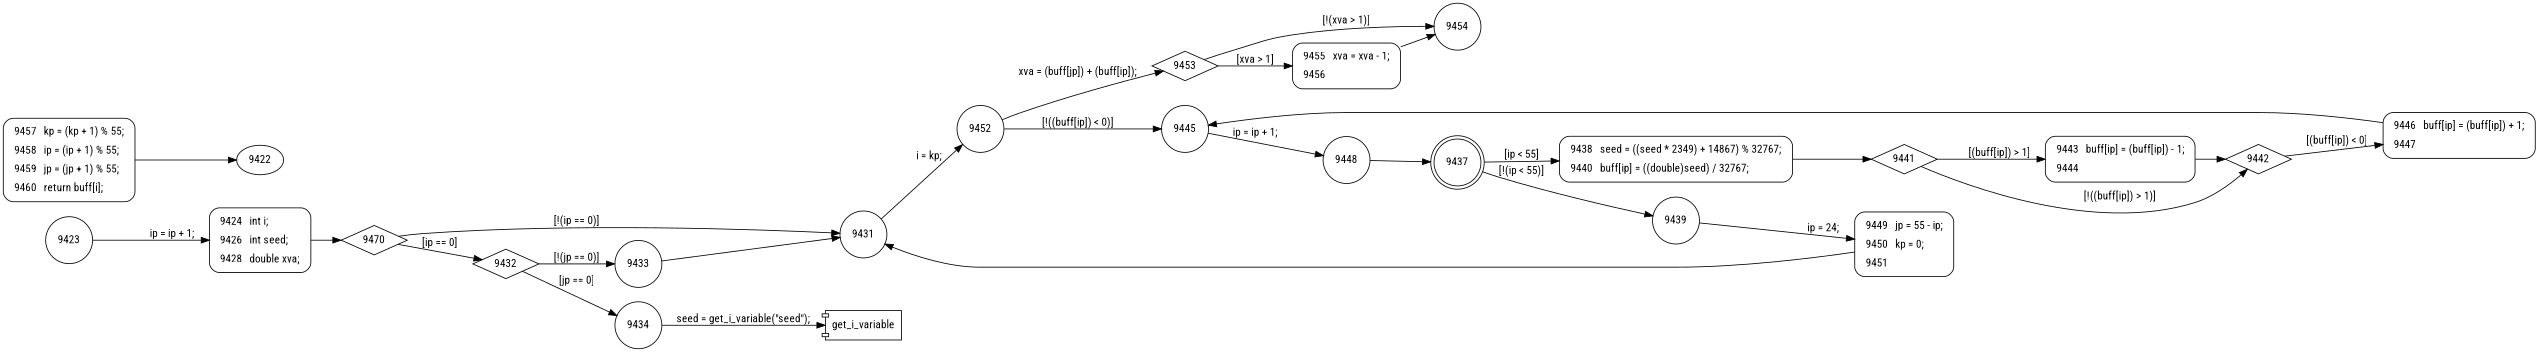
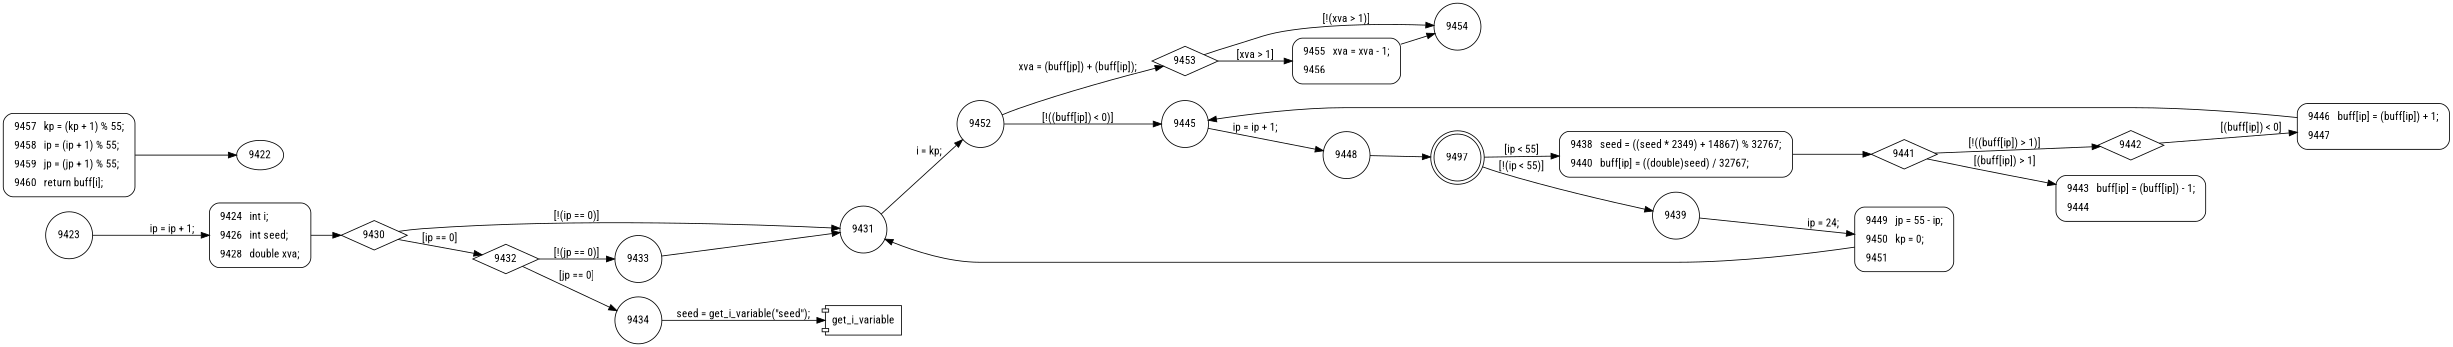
edge "9443" -> "9442": removed
node "9437": label "9437" -> "9497"
node "9470": label "9470" -> "9430"
